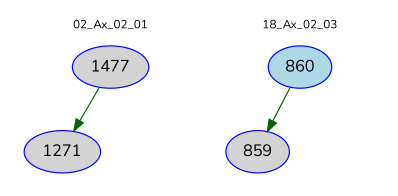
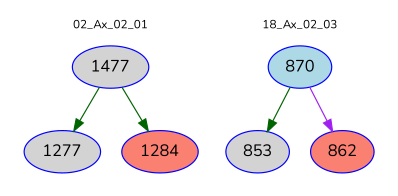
node "860": label "860" -> "870"
node "1271": label "1271" -> "1277"
node "1284": added
node "859": label "859" -> "853"
node "862": added
